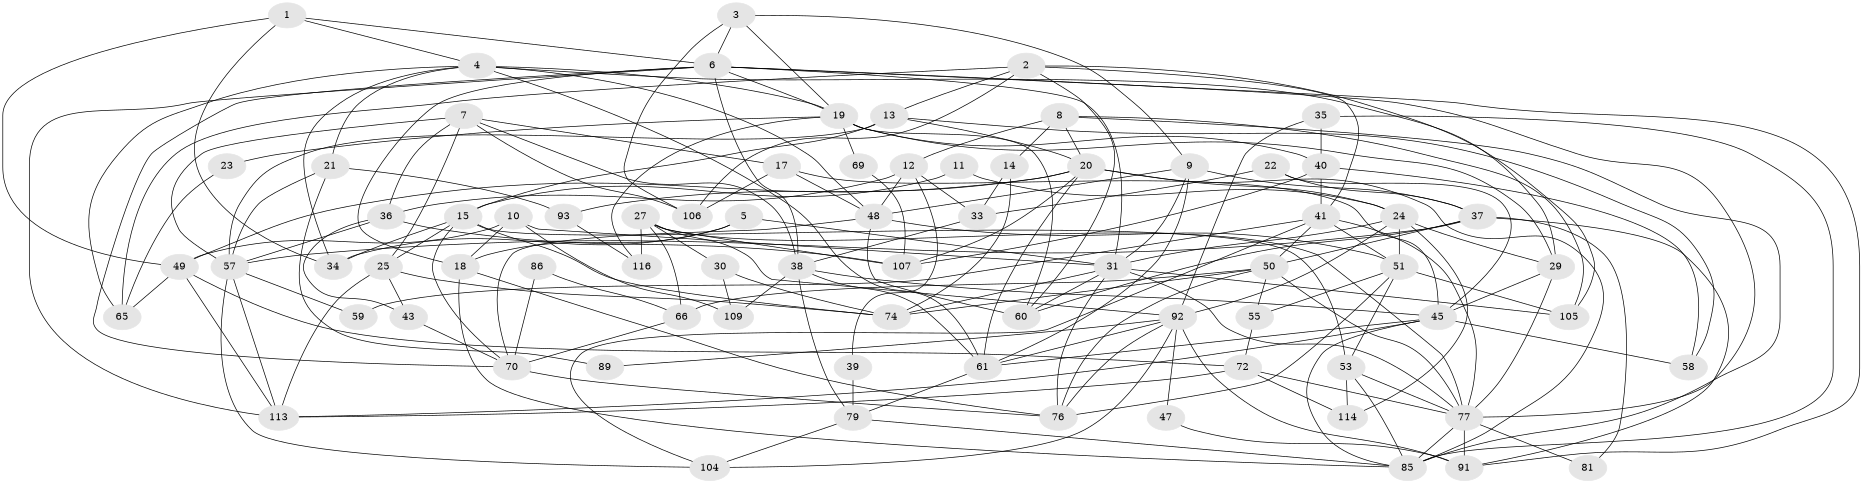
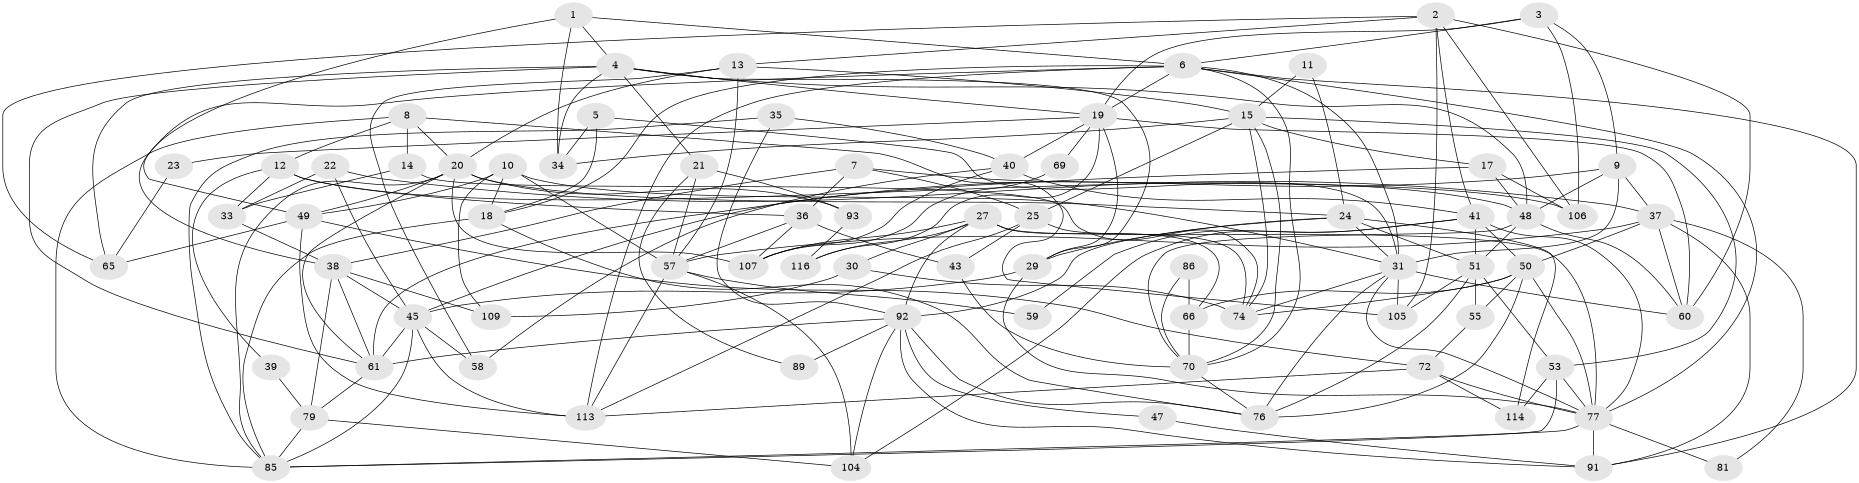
edge "7" -- "57": now "10" -- "57"
edge "7" -- "17": now "15" -- "17"
